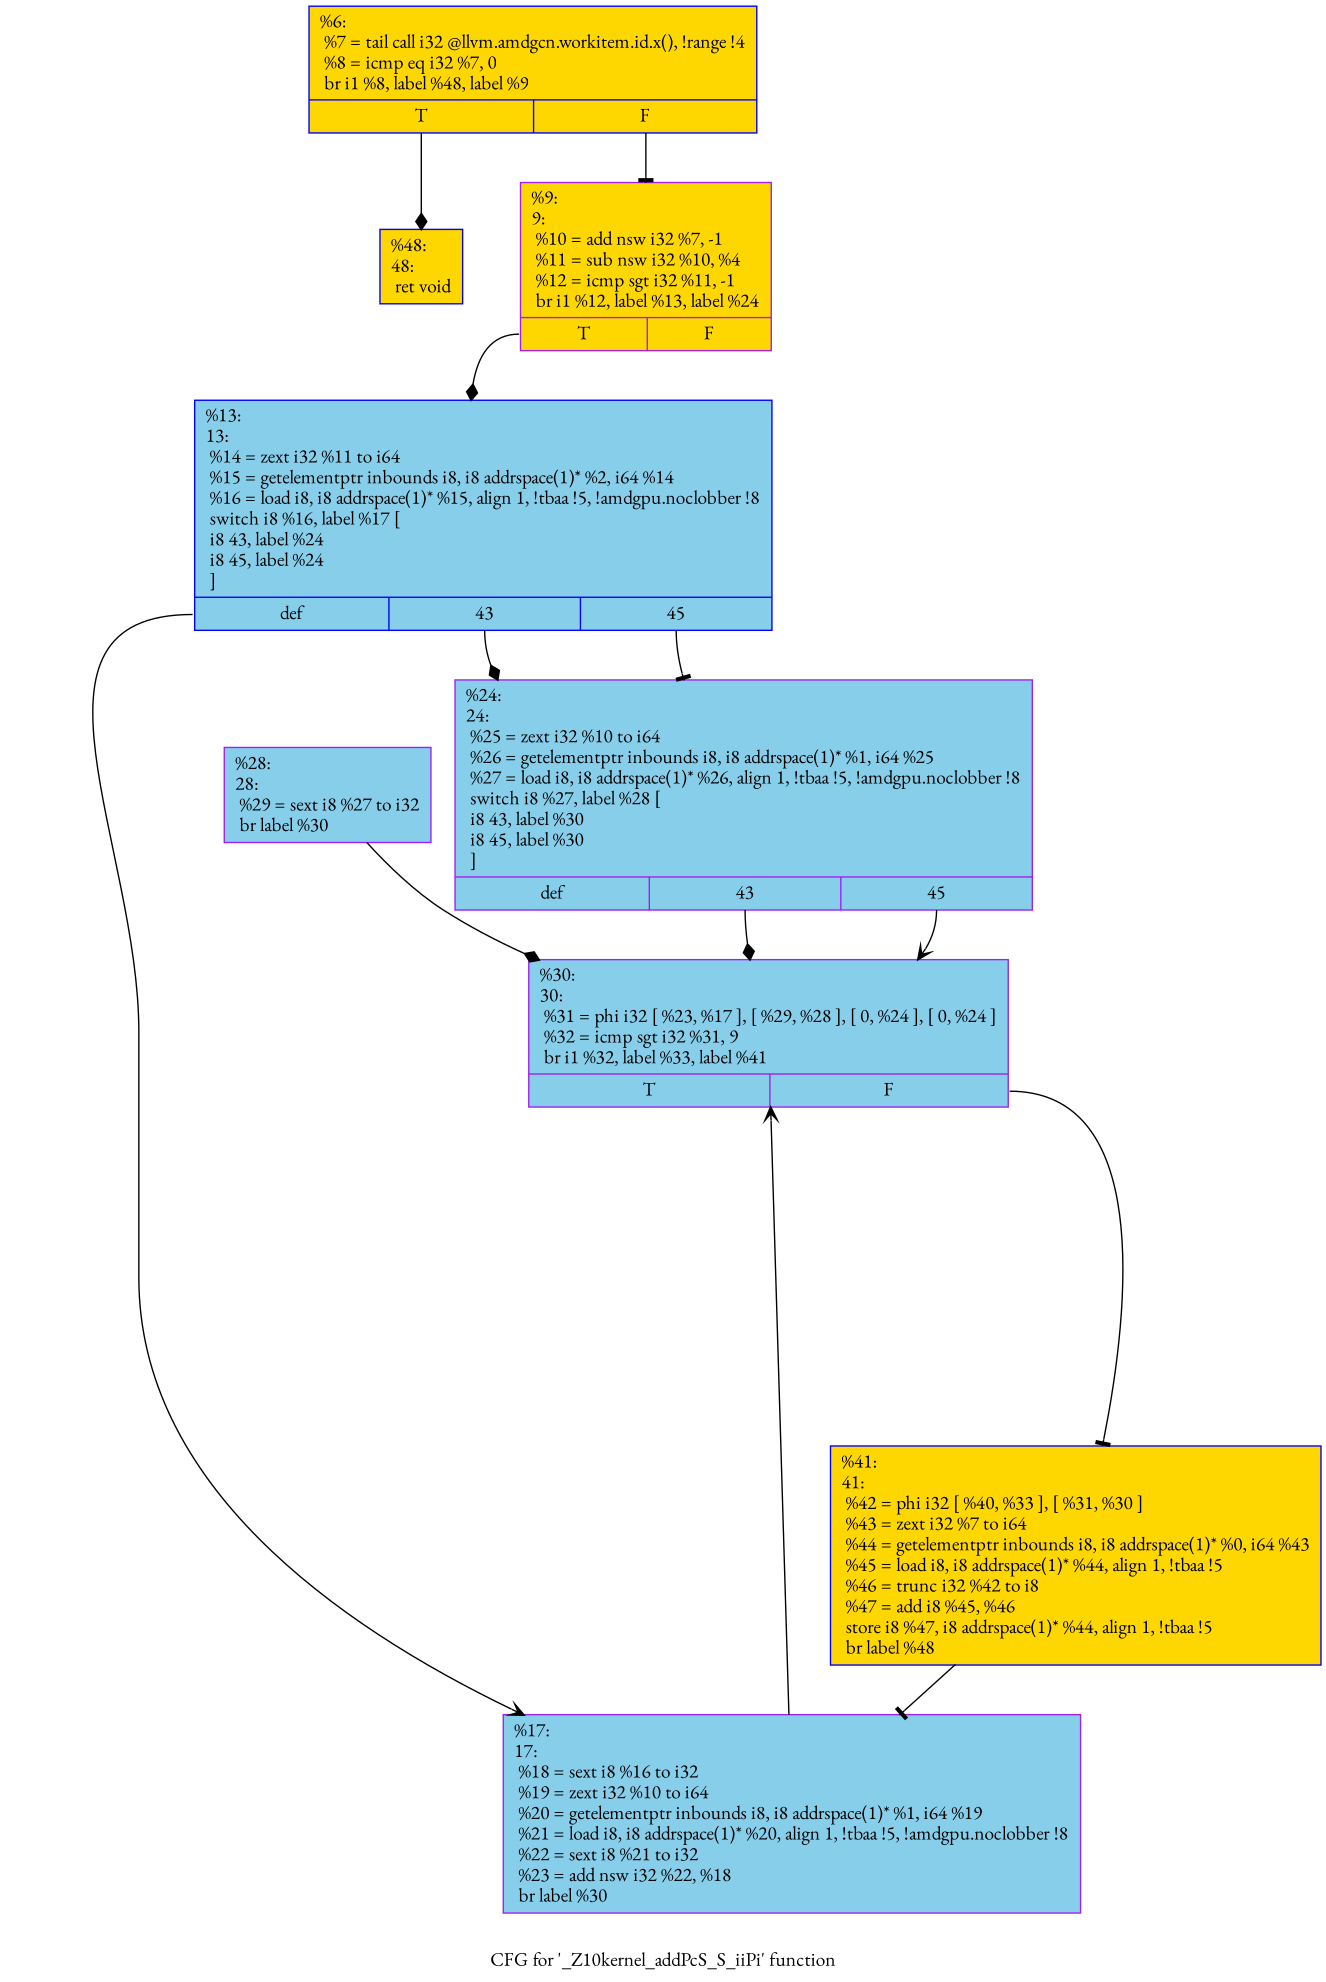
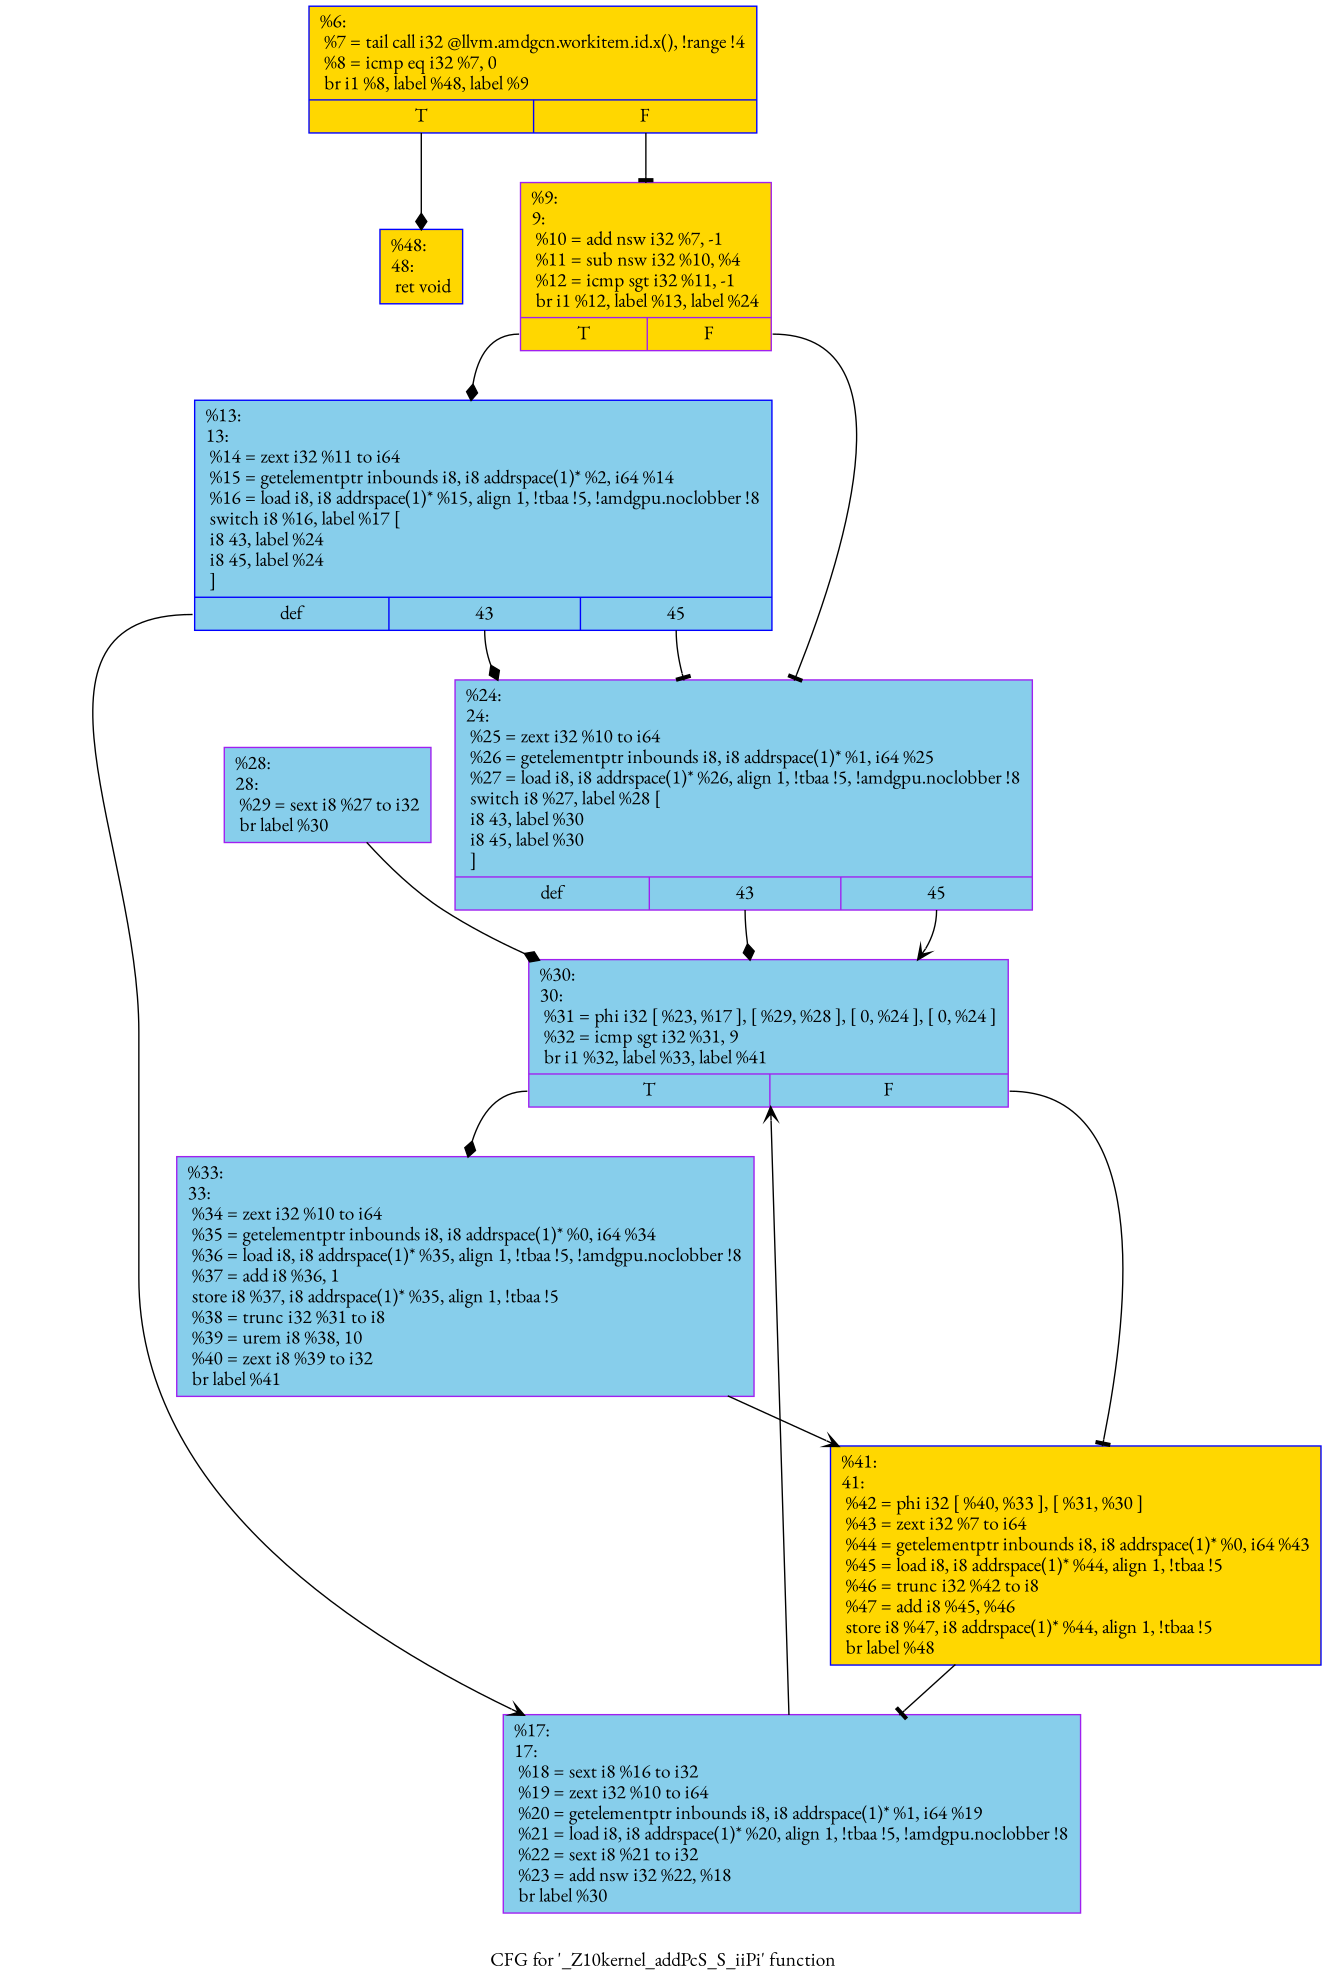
edge "%9:" -> "%24:": added
node "%33:": added
